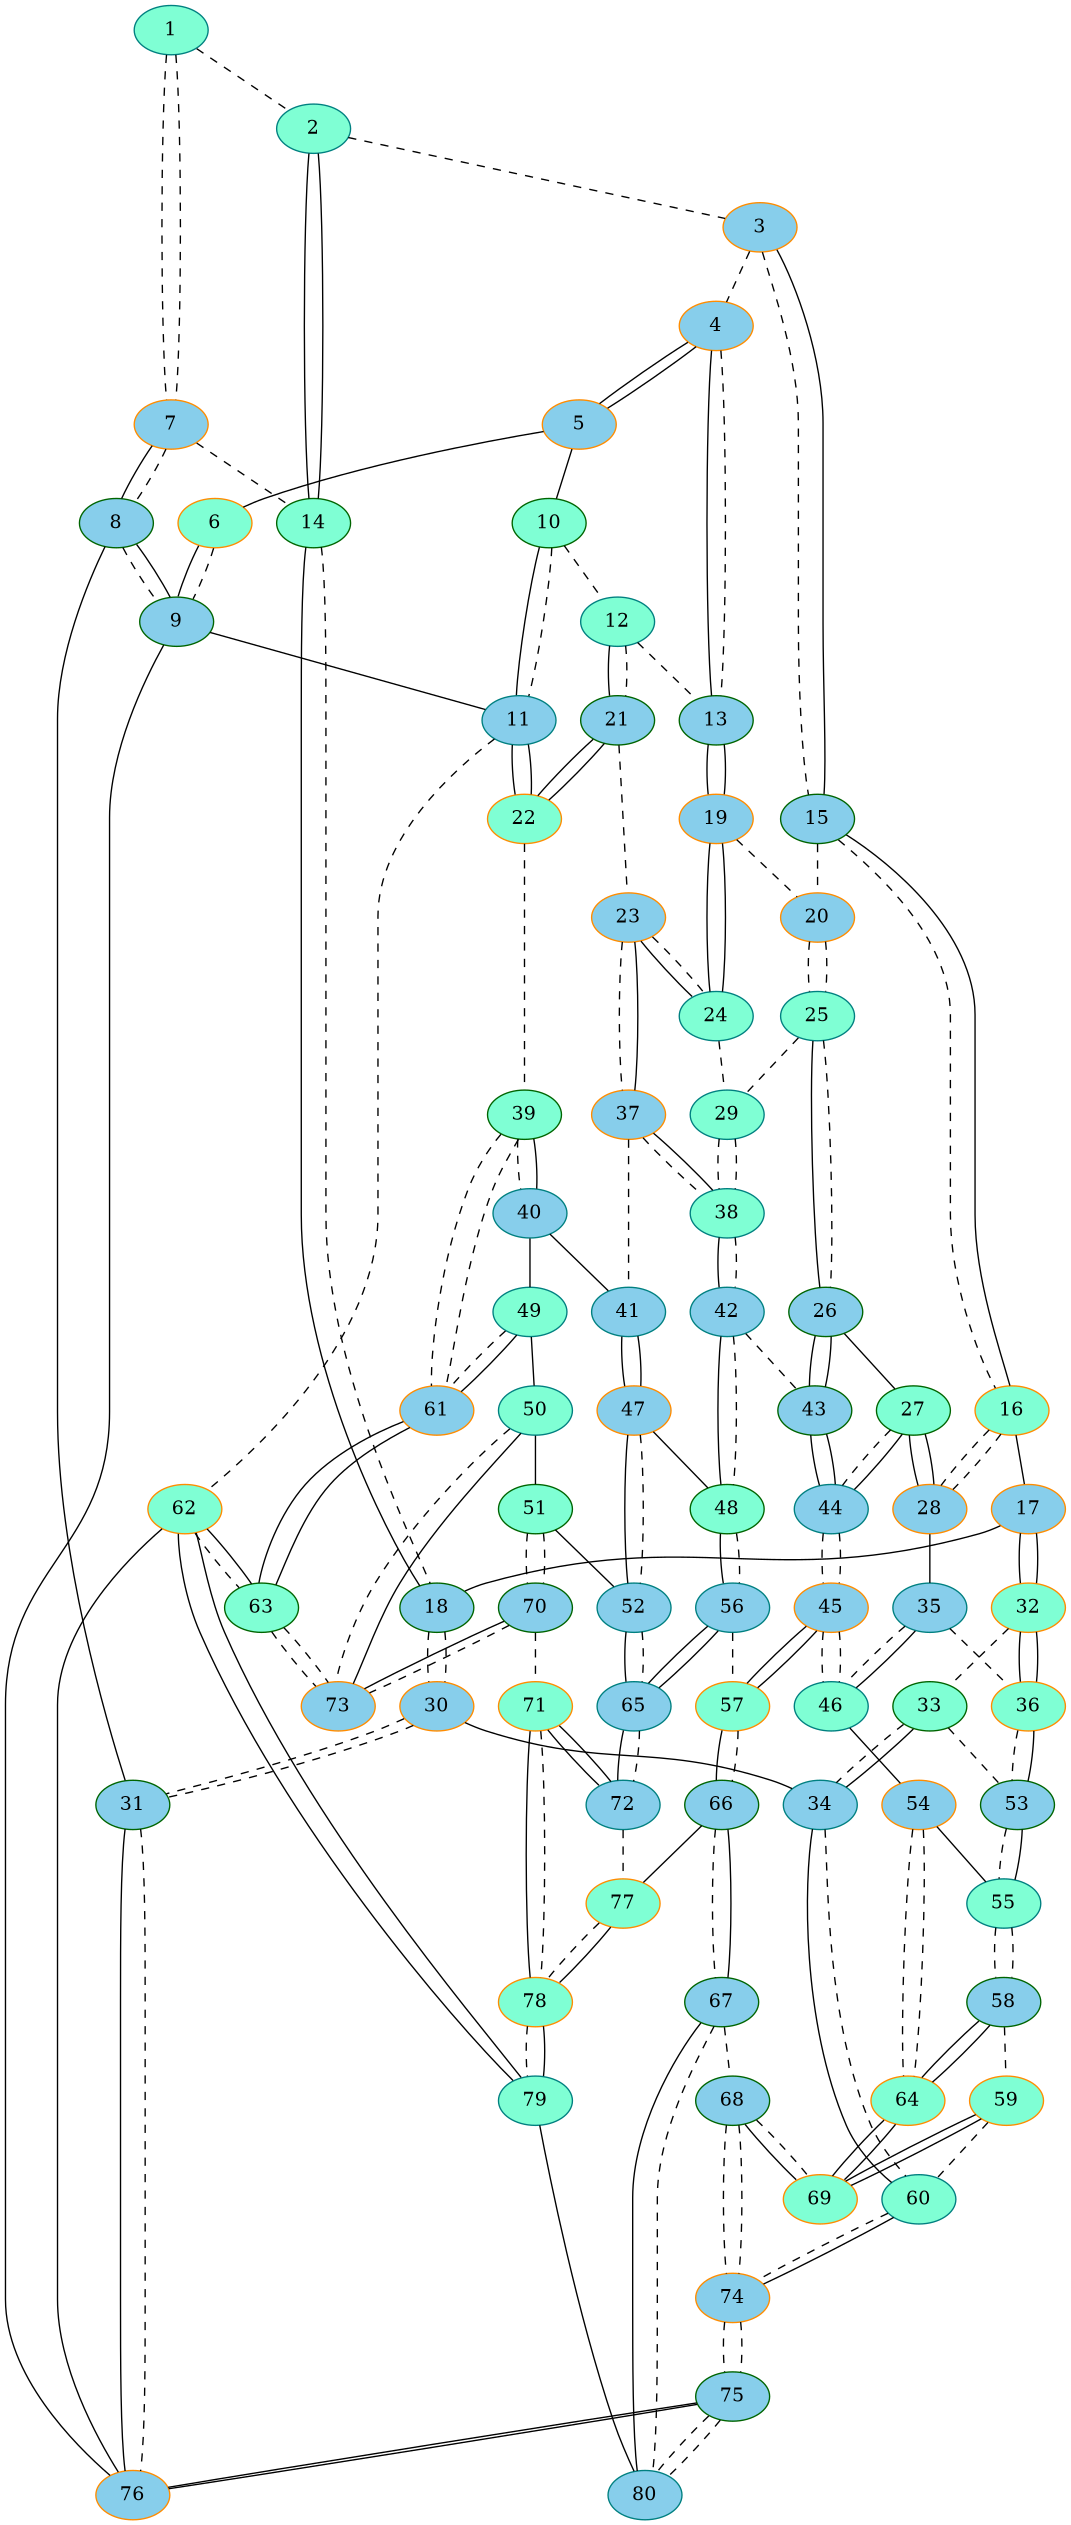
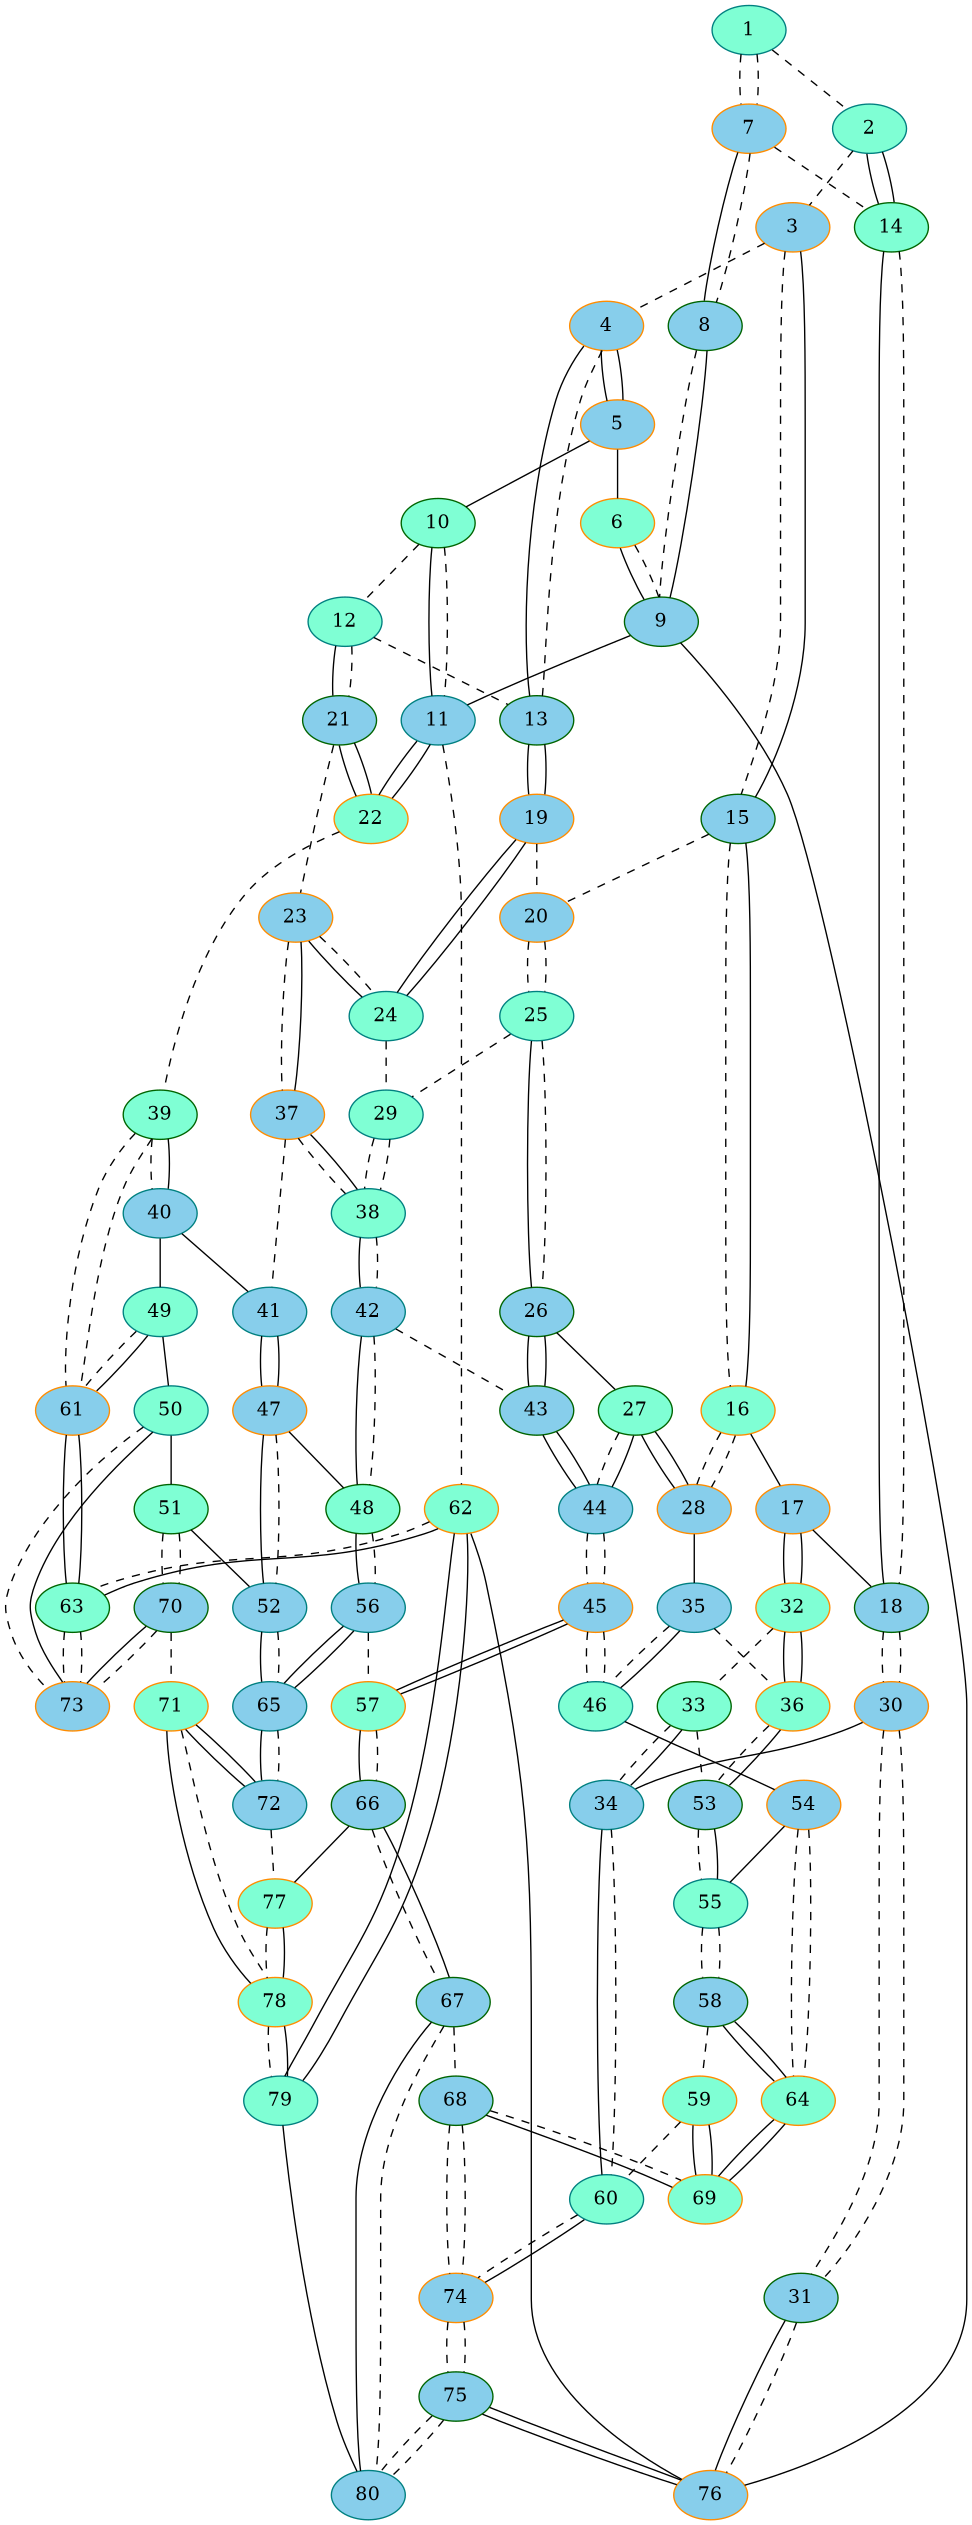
edge "8" -- "31": removed
